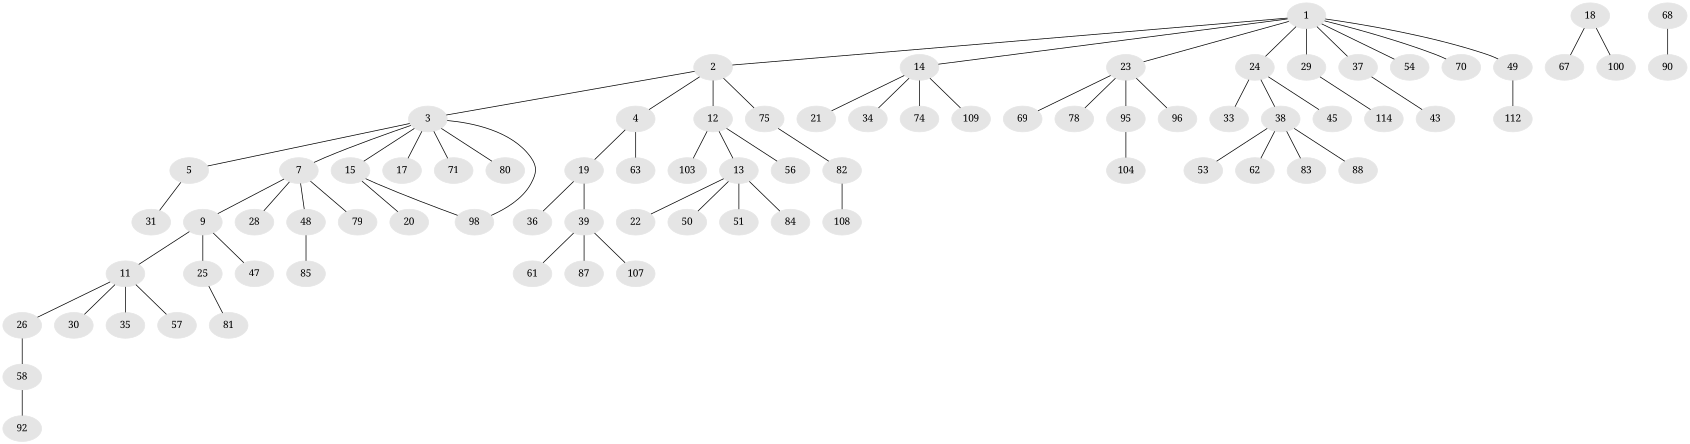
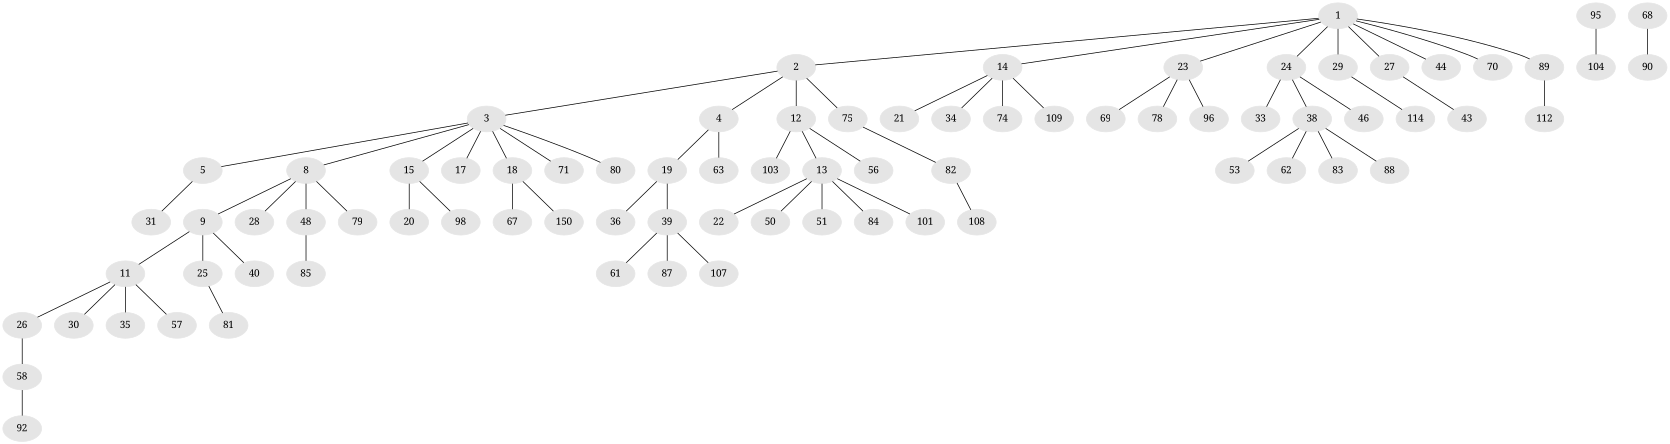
node "37": label "37" -> "27"
node "54": label "54" -> "44"
node "49": label "49" -> "89"
node "100": label "100" -> "150"
edge "23" -- "95": removed
node "45": label "45" -> "46"
edge "3" -- "98": now "3" -- "18"
node "7": label "7" -> "8"
node "101": added
node "47": label "47" -> "40"
